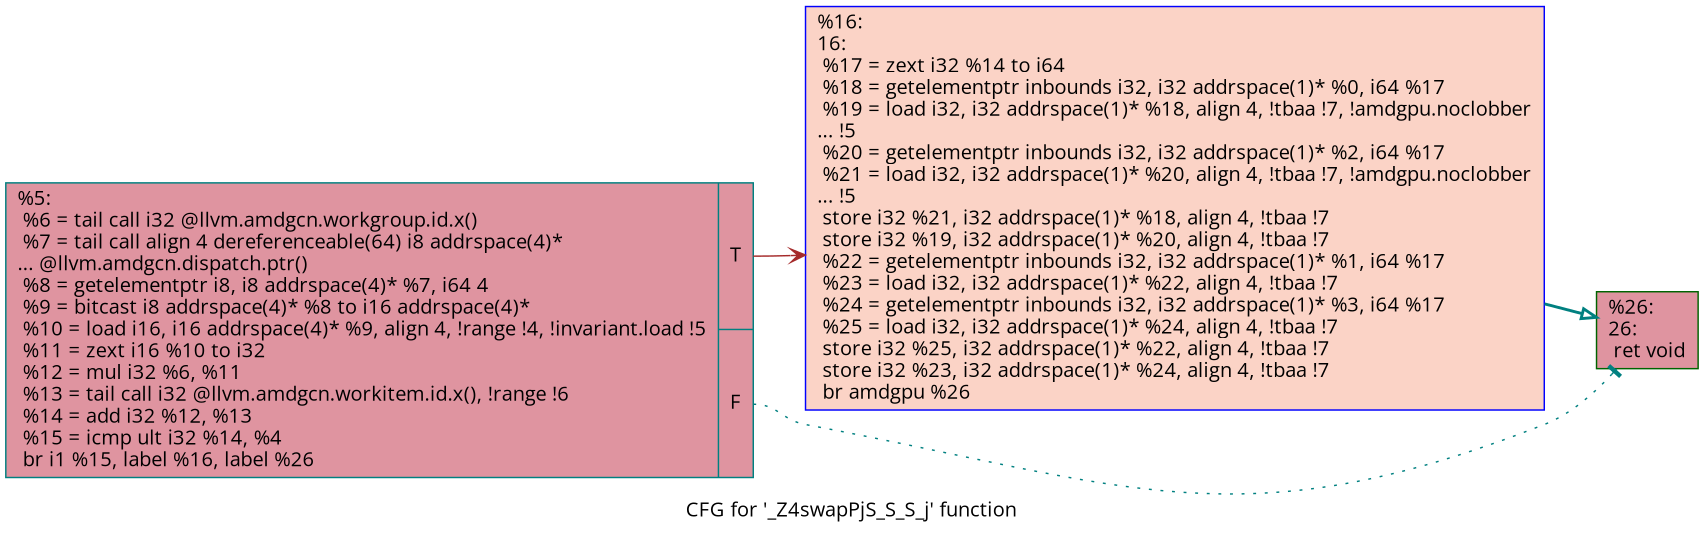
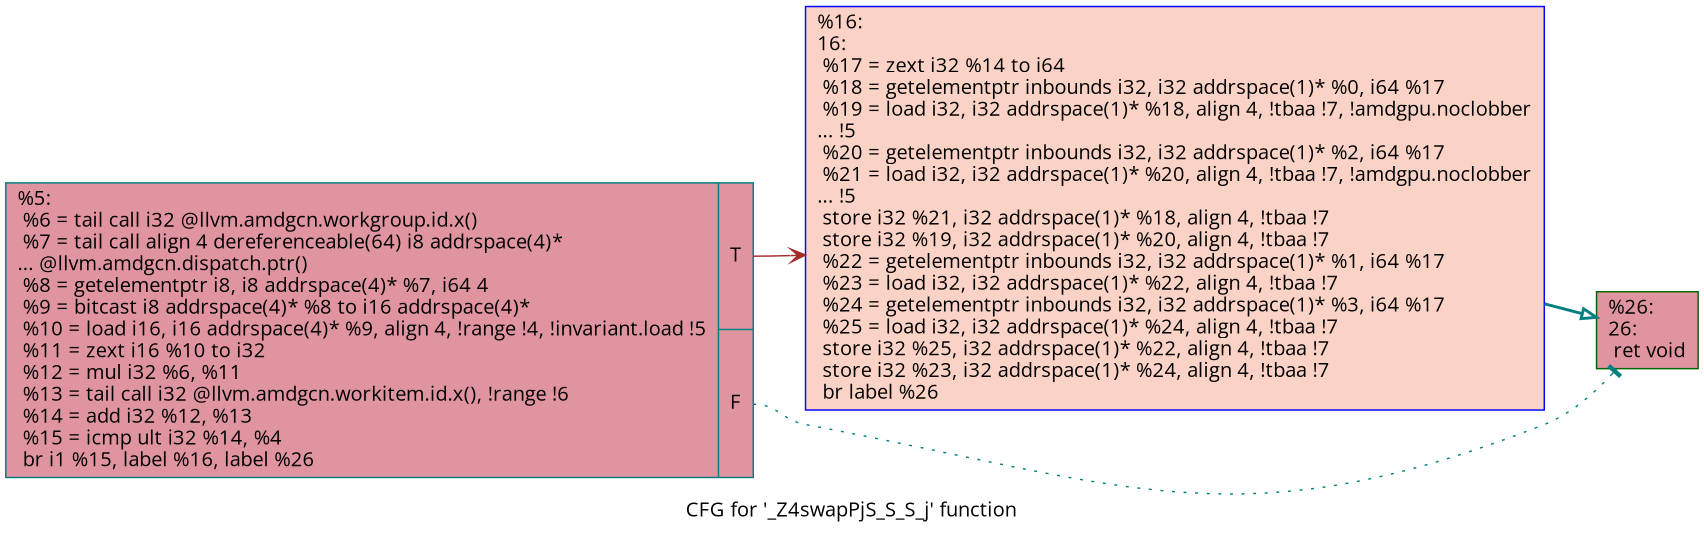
node "%16:": text "br amdgpu %26" -> "br label %26"
